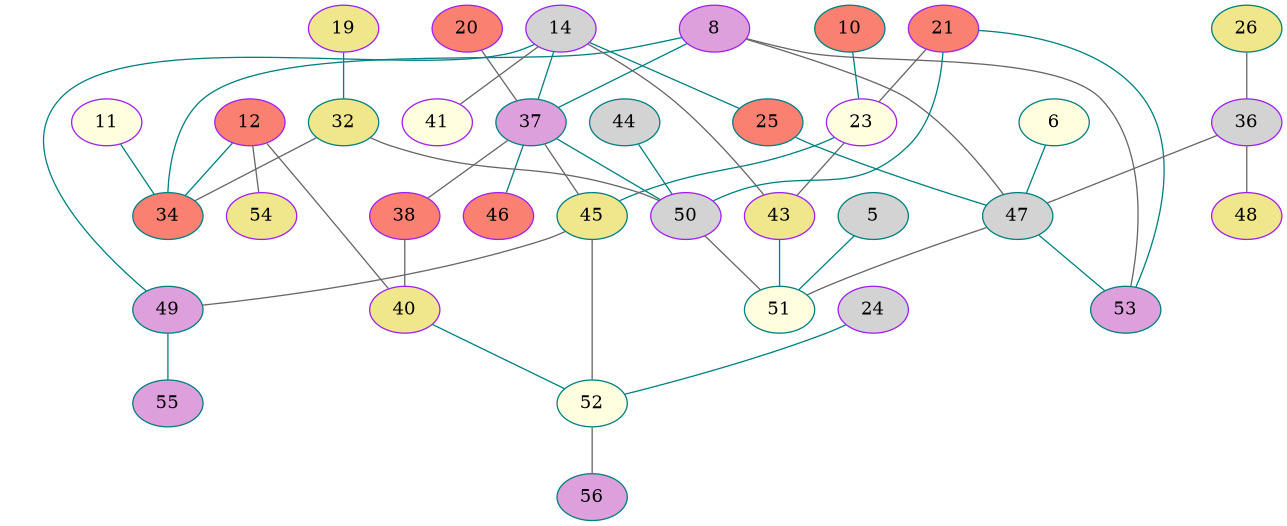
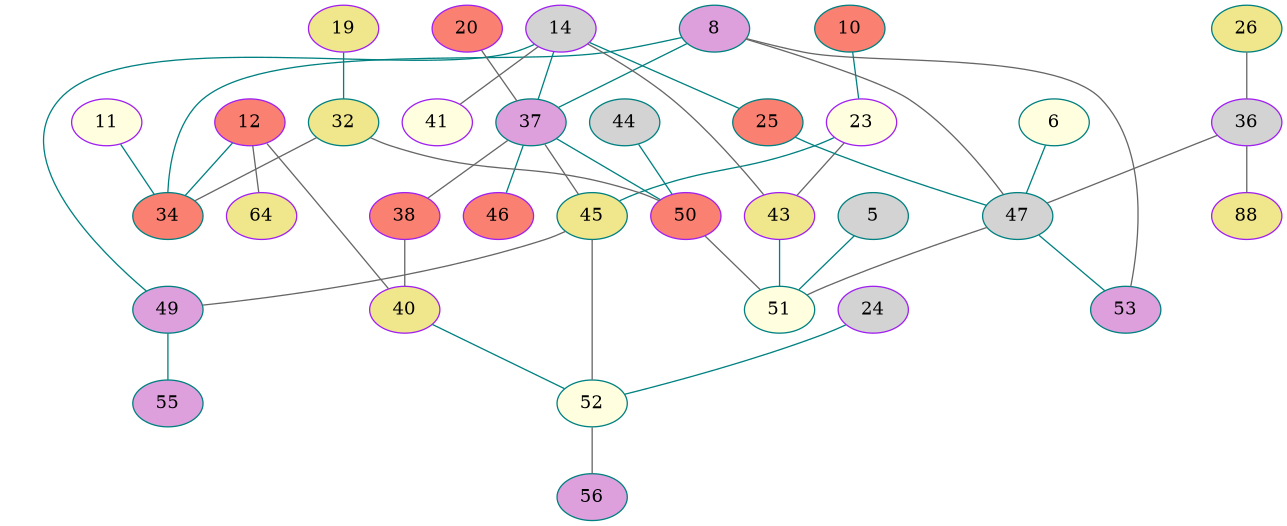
node "8": color purple -> teal
node "21": removed
node "54": label "54" -> "64"
node "50": fillcolor lightgrey -> salmon
node "48": label "48" -> "88"
